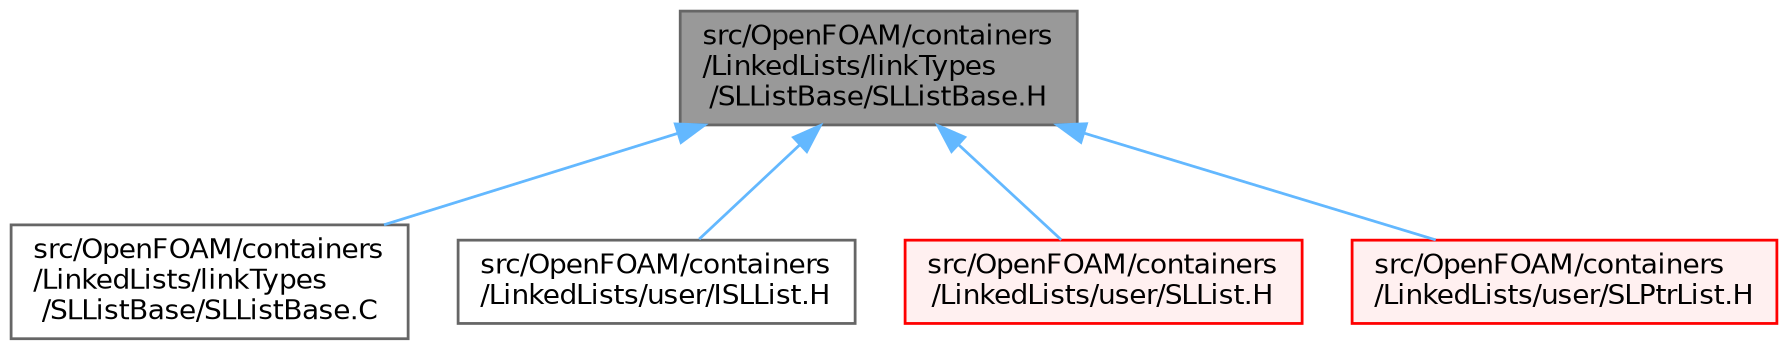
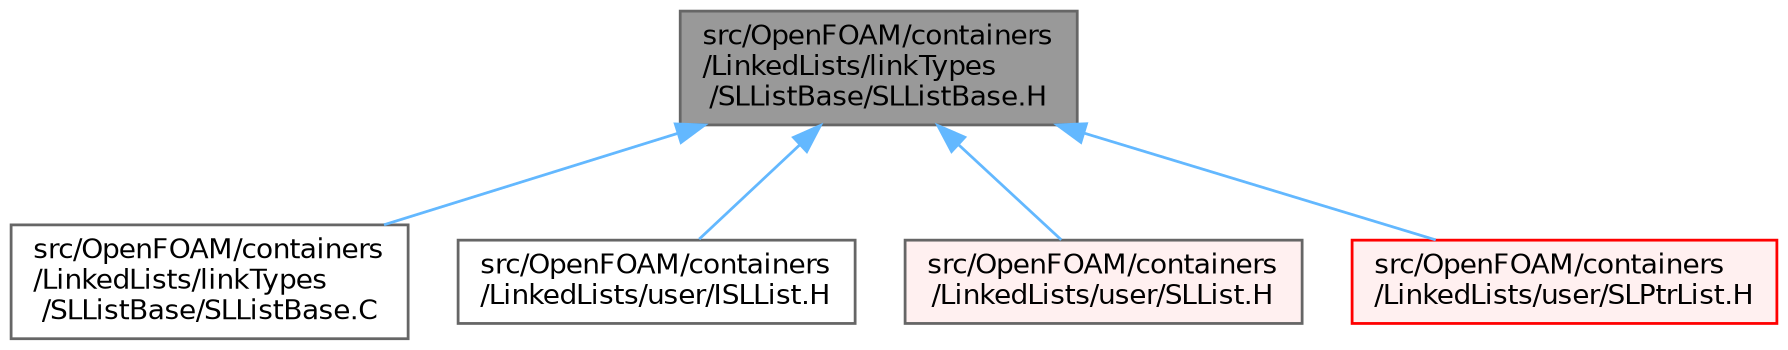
node "src/OpenFOAM/containers /LinkedLists/user/SLList.H": color red -> grey40
